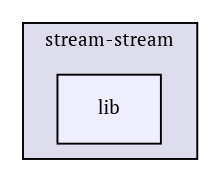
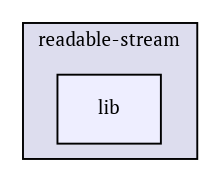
cluster "stream-stream": label "stream-stream" -> "readable-stream"
